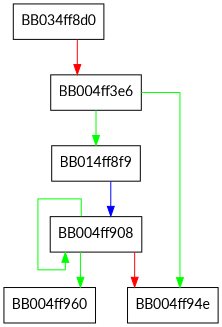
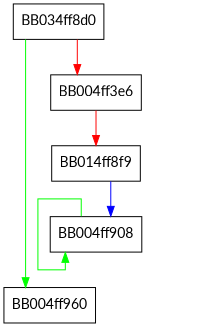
edge "BB004ff3e6" -> "BB014ff8f9": color green -> red
edge "BB004ff908" -> "BB004ff960": now "BB034ff8d0" -> "BB004ff960"
node "BB004ff94e": removed
